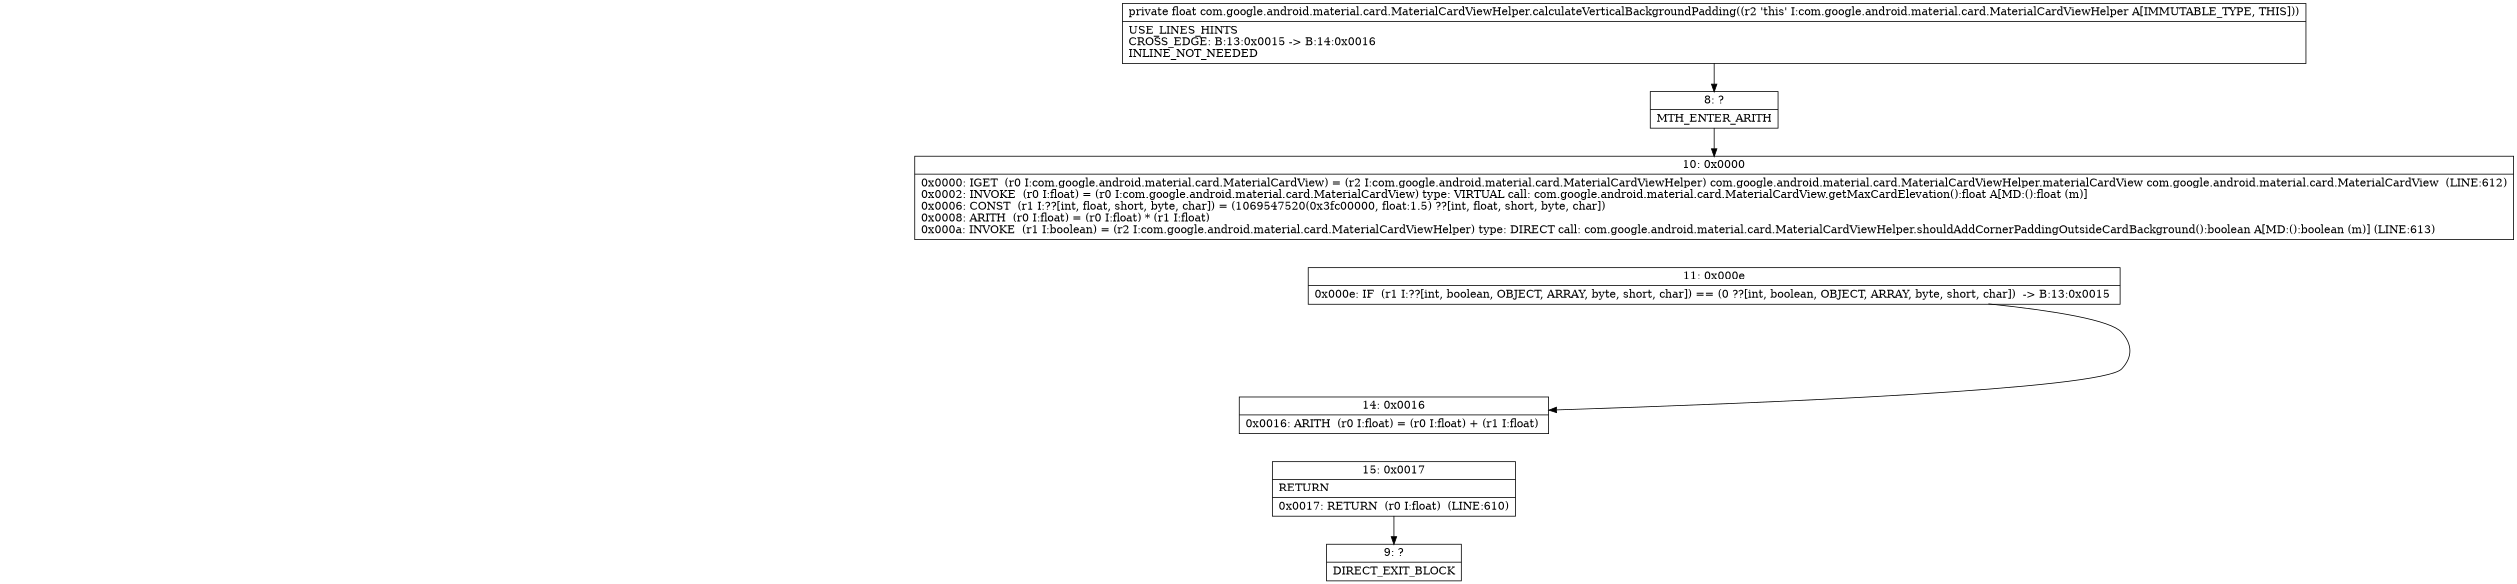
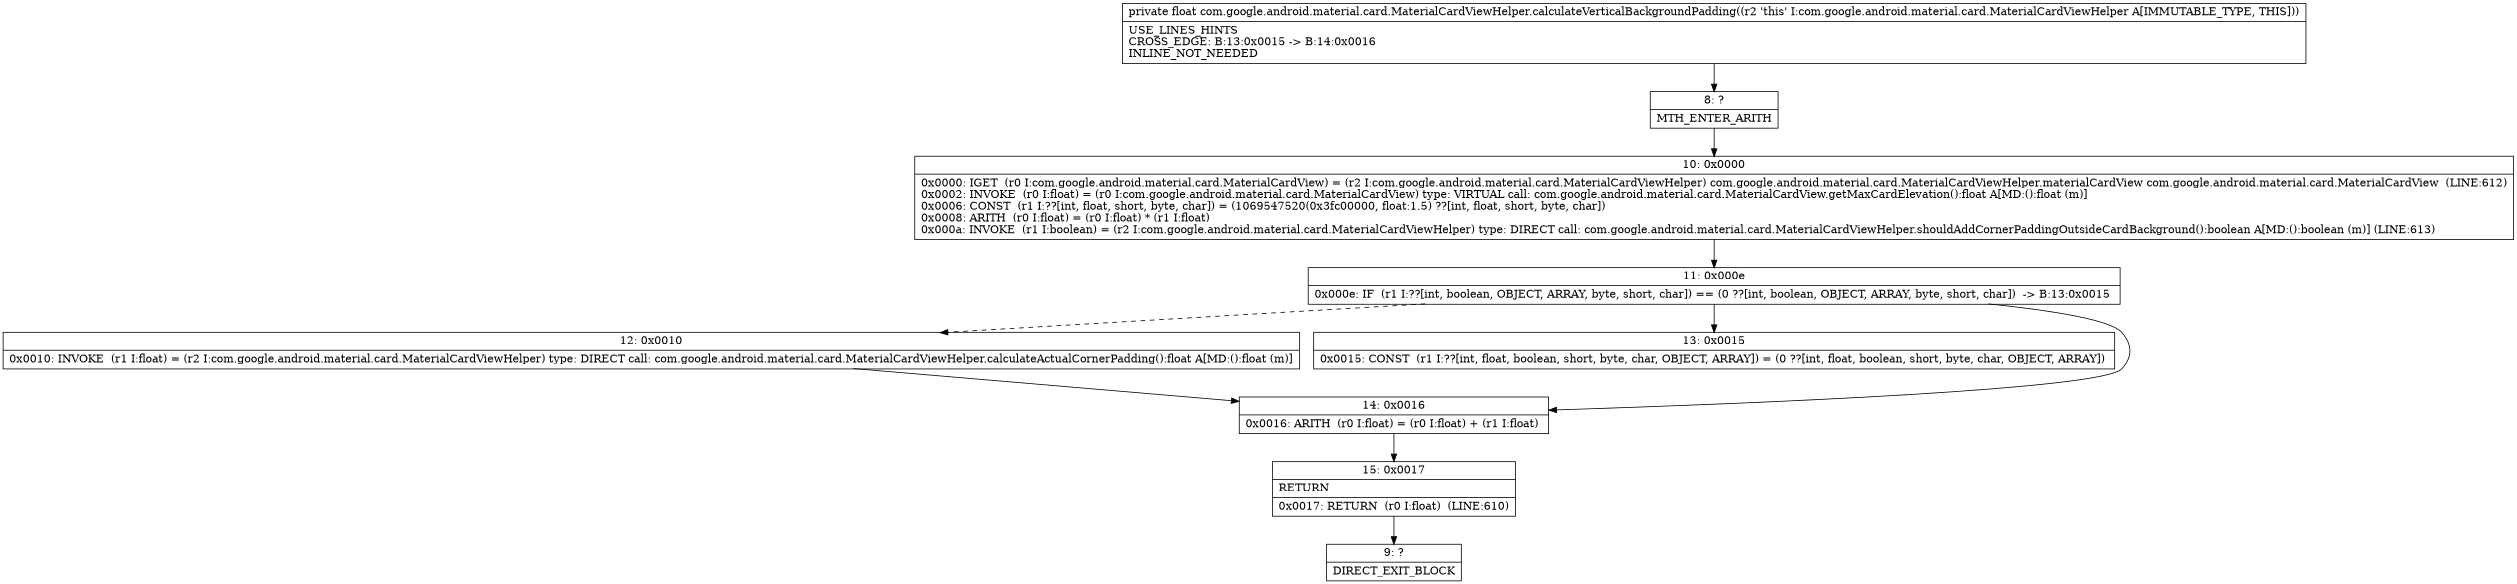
edge "10: 0x0000" -> "11: 0x000e": added
node "12: 0x0010": added
node "13: 0x0015": added
edge "14: 0x0016" -> "15: 0x0017": added
